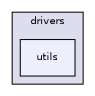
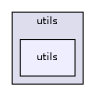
cluster "drivers": label "drivers" -> "utils"
